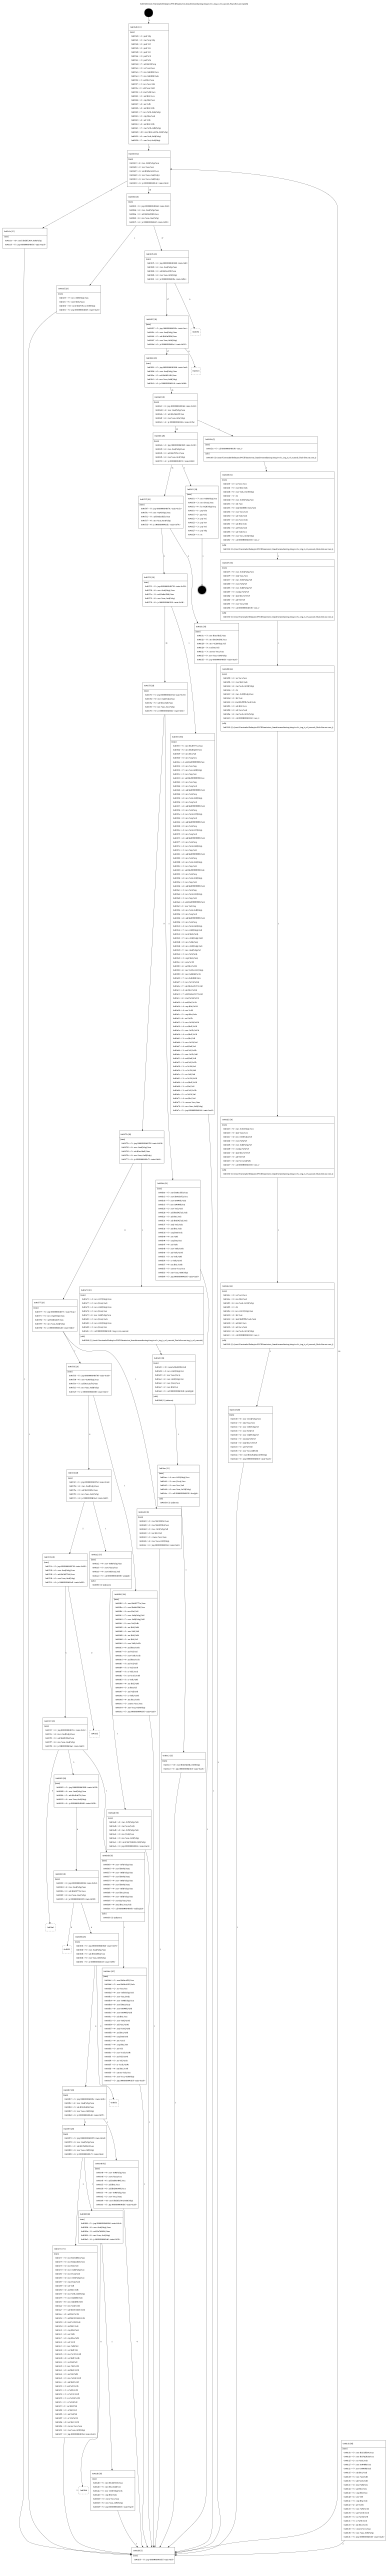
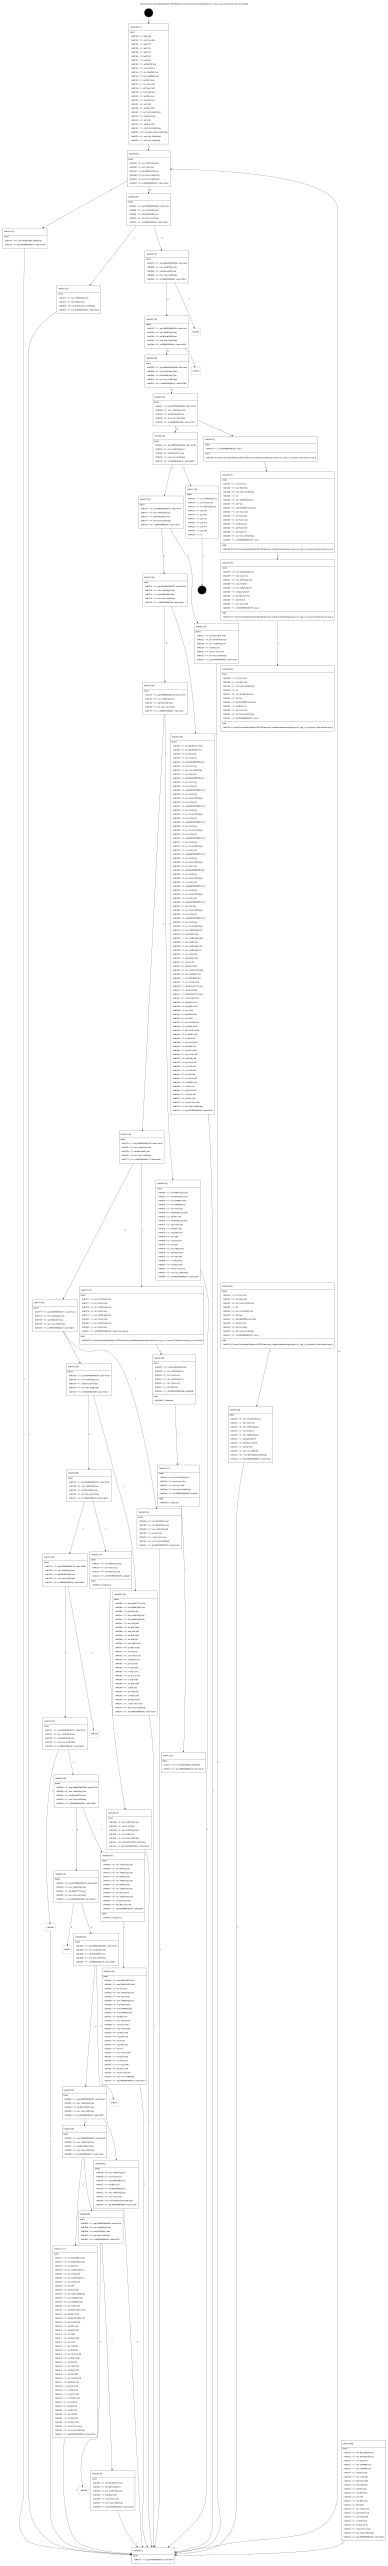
node "0x401dc5 [39]": removed
edge "0x4017e7 [28]" -> "0x401b69 [56]": now "0x401803 [28]" -> "0x401b69 [56]"
edge "0x401ec3 [15]" -> "0x401fe6 [5]": now "0x401aa1" -> "0x401fe6 [5]"
